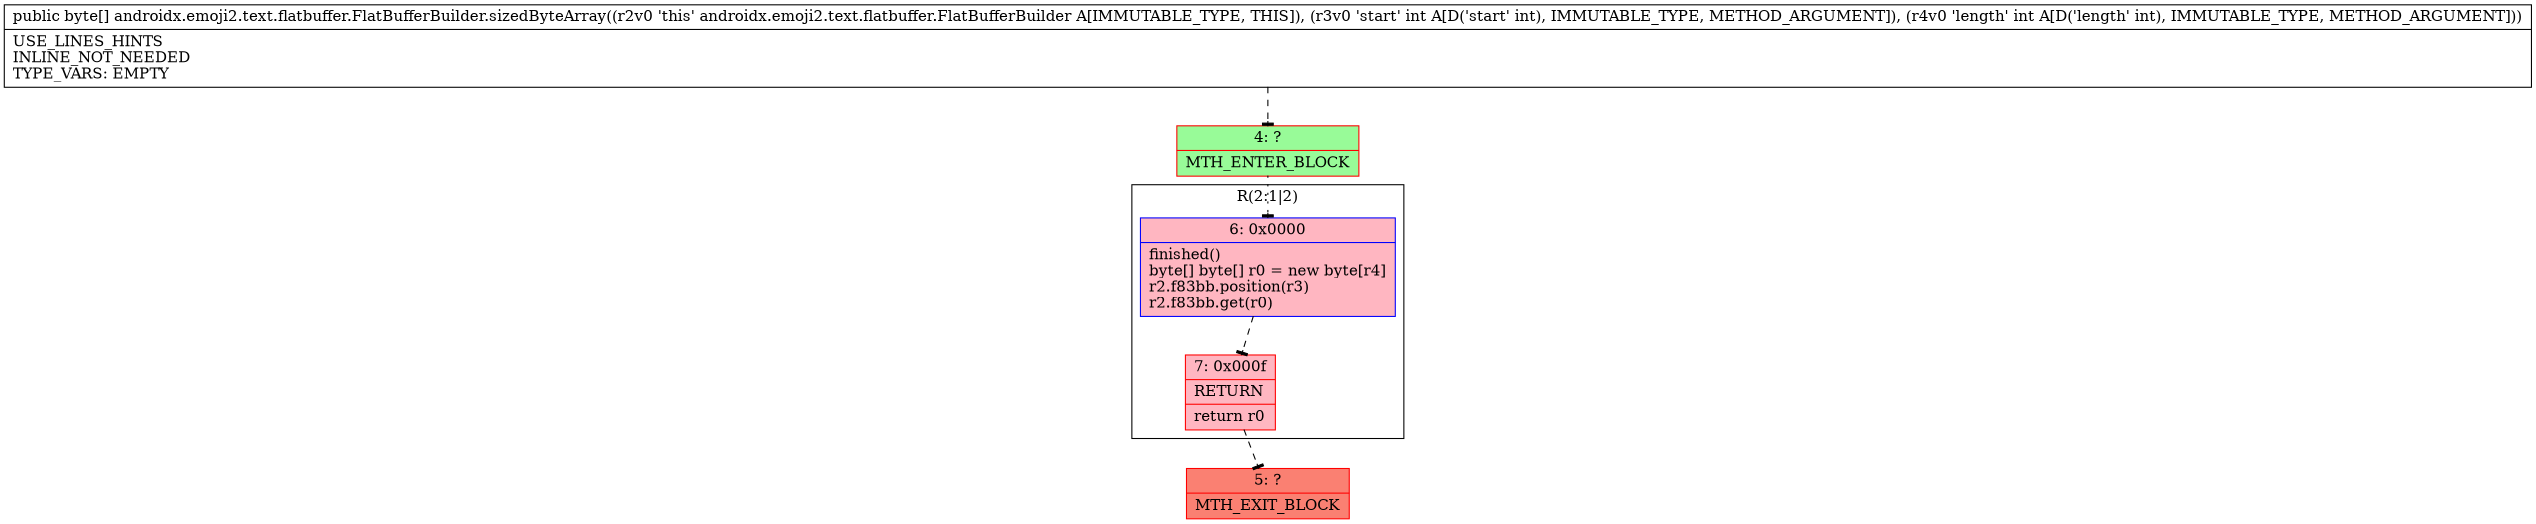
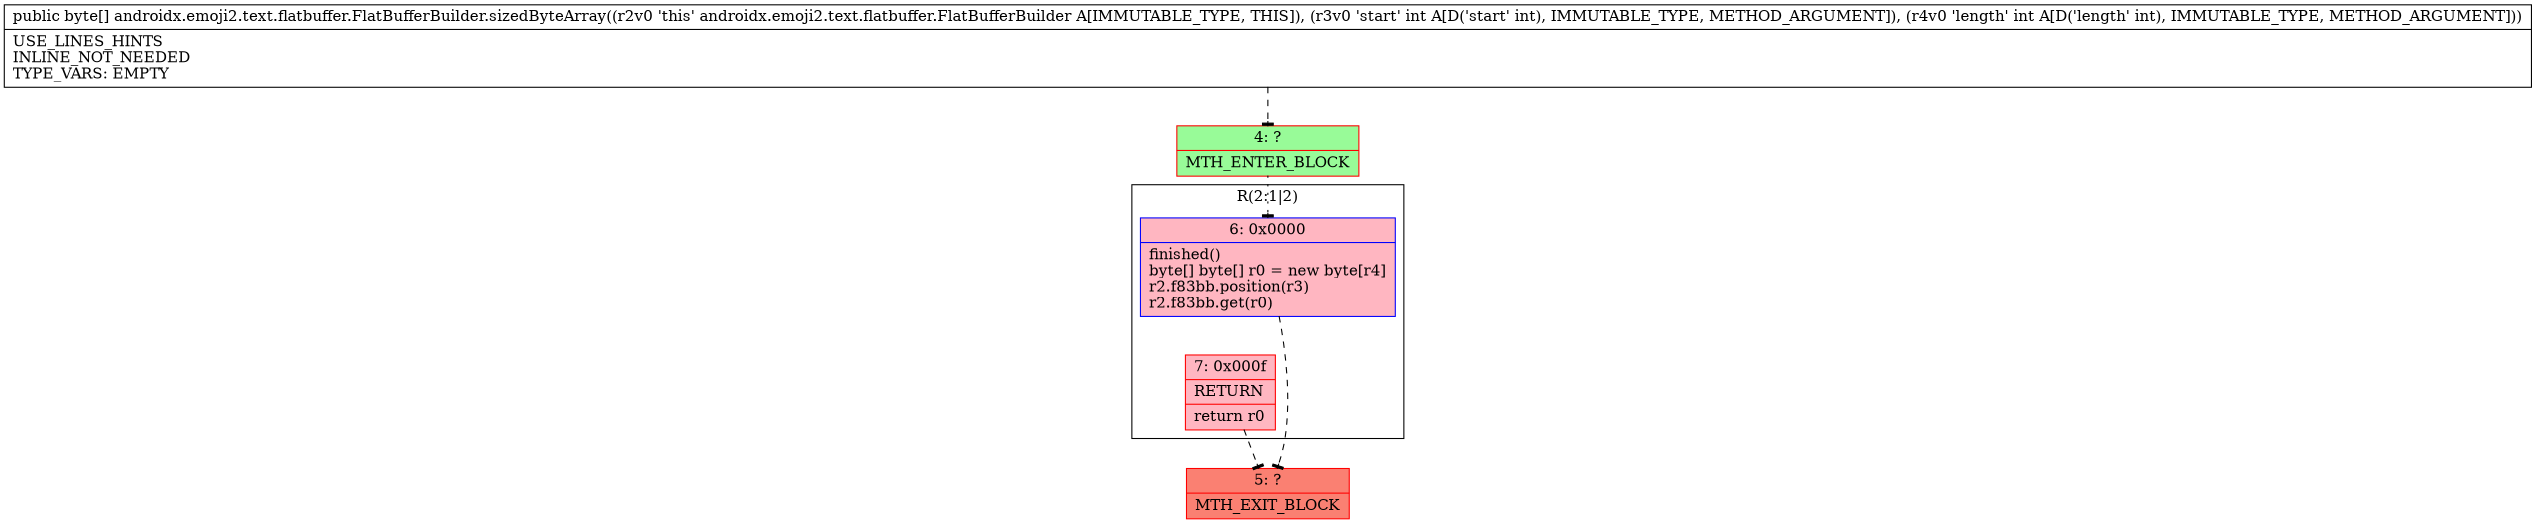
edge "6: 0x0000" -> "7: 0x000f": now "6: 0x0000" -> "5: ?"
